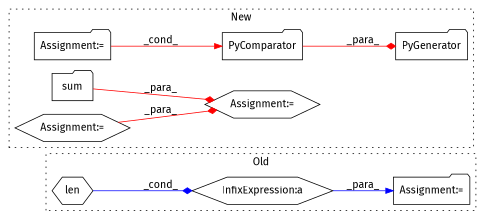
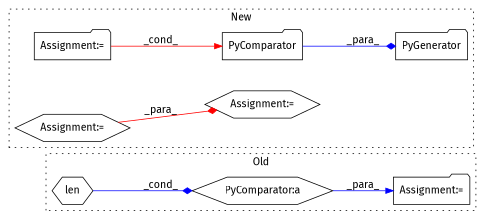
edge "PyComparator" -> "PyGenerator": color red -> blue
node "sum": removed
node "InfixExpression:a": label "InfixExpression:a" -> "PyComparator:a"
